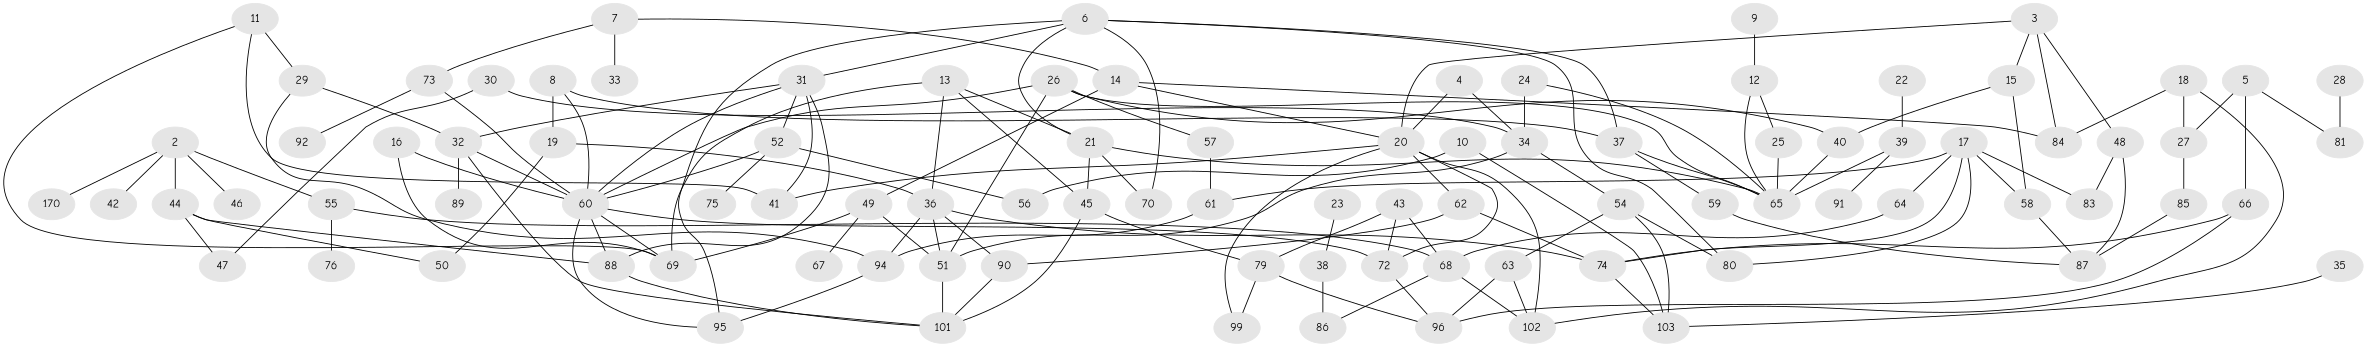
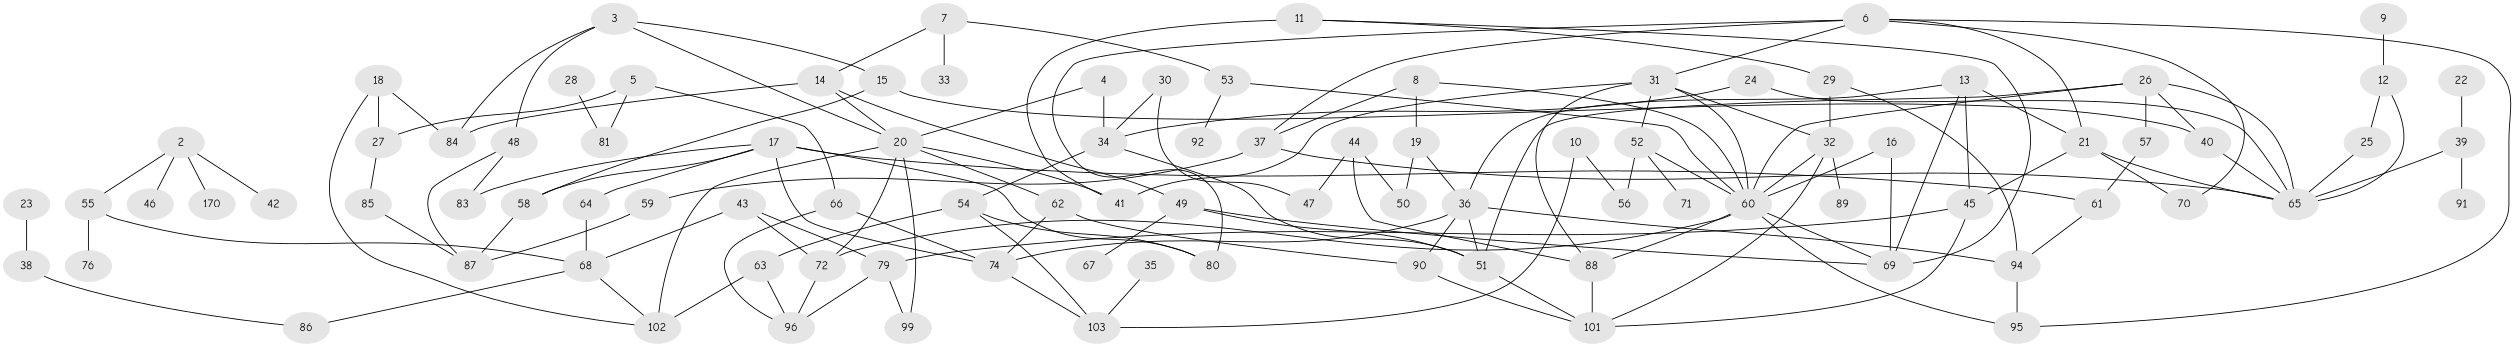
node "73": label "73" -> "53"
edge "2" -- "44": removed
node "75": label "75" -> "71"
